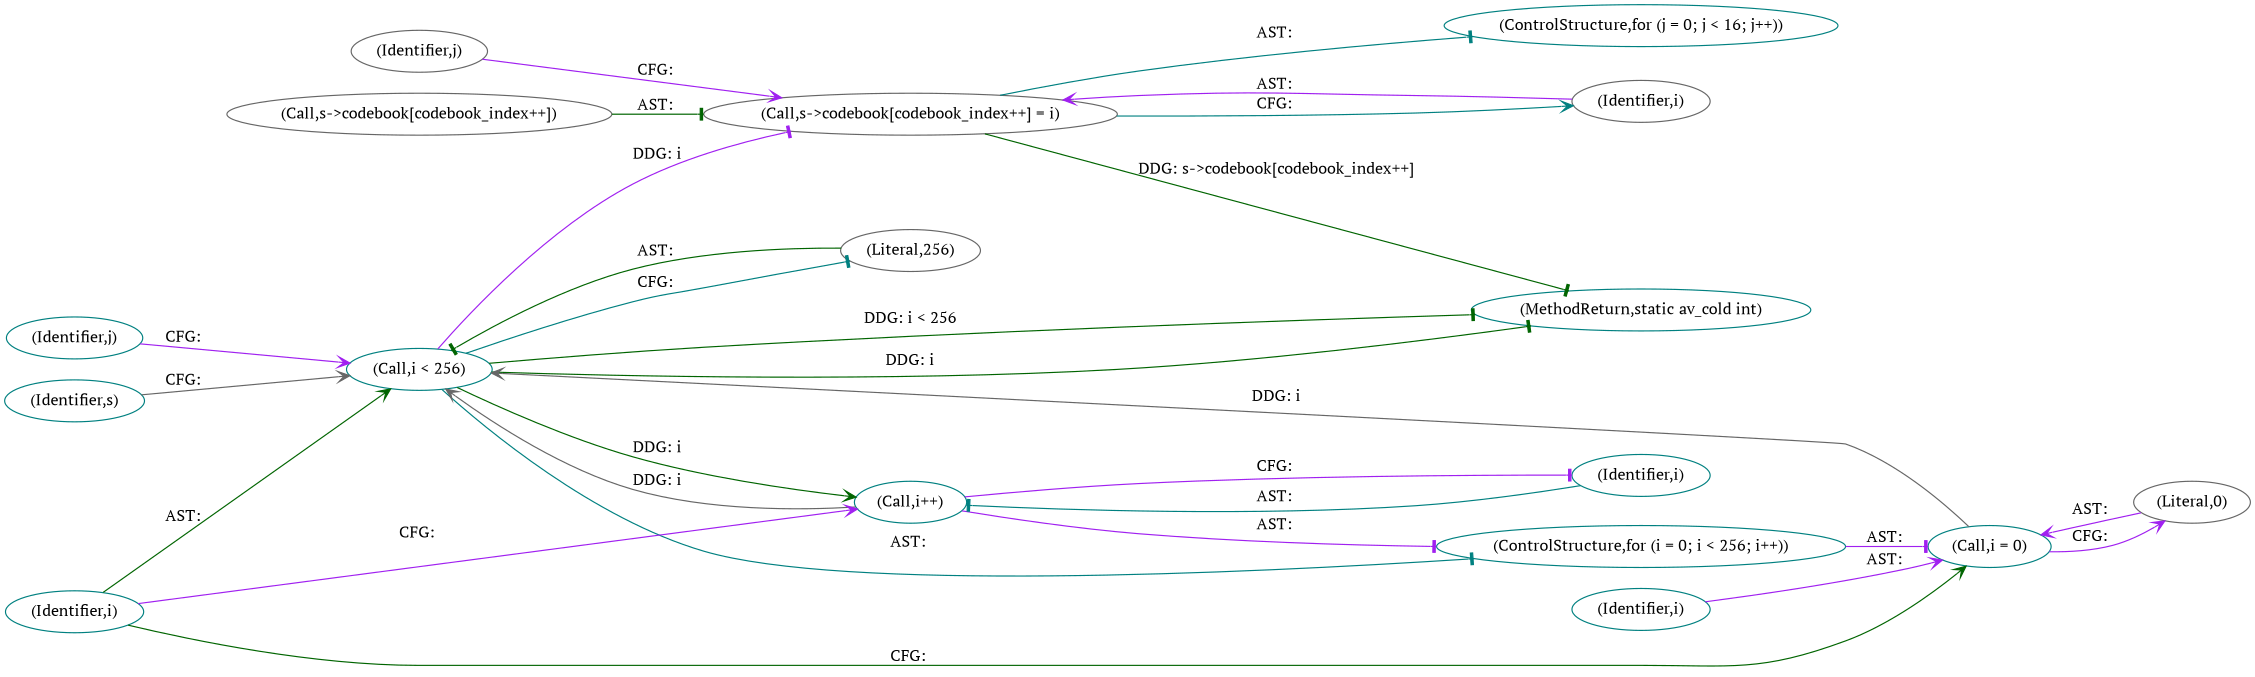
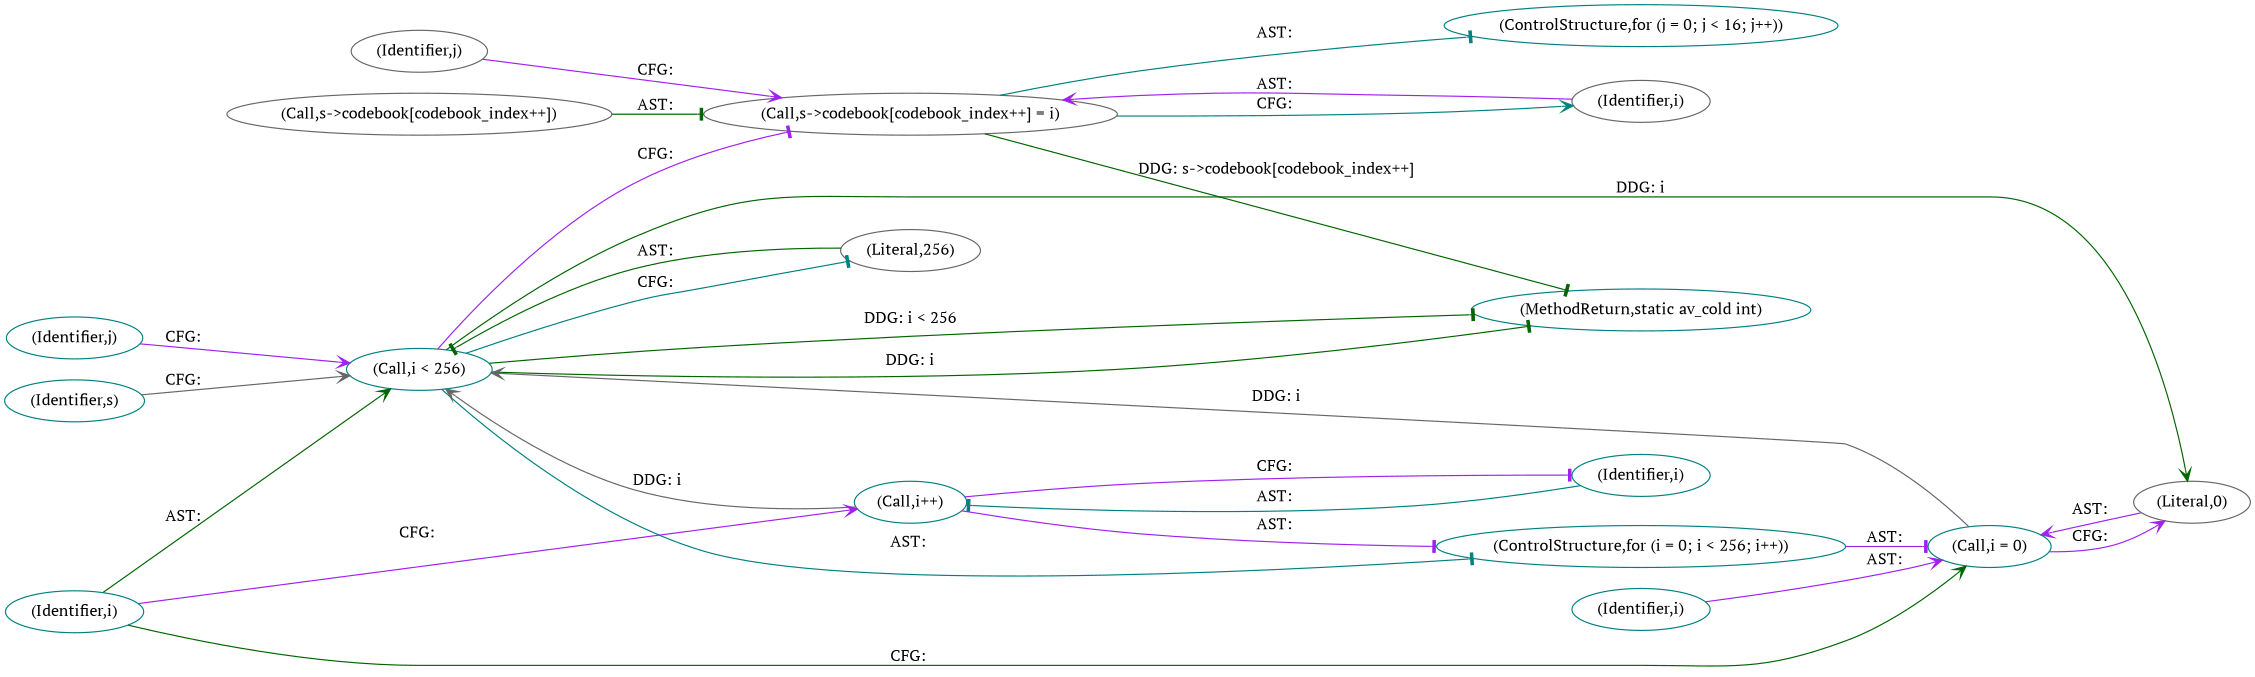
edge "(Call,i < 256)" -> "(Call,s->codebook[codebook_index++] = i)": label "DDG: i" -> "CFG: "
edge "(Call,i < 256)" -> "(Call,i++)": now "(Call,i < 256)" -> "(Literal,0)"
